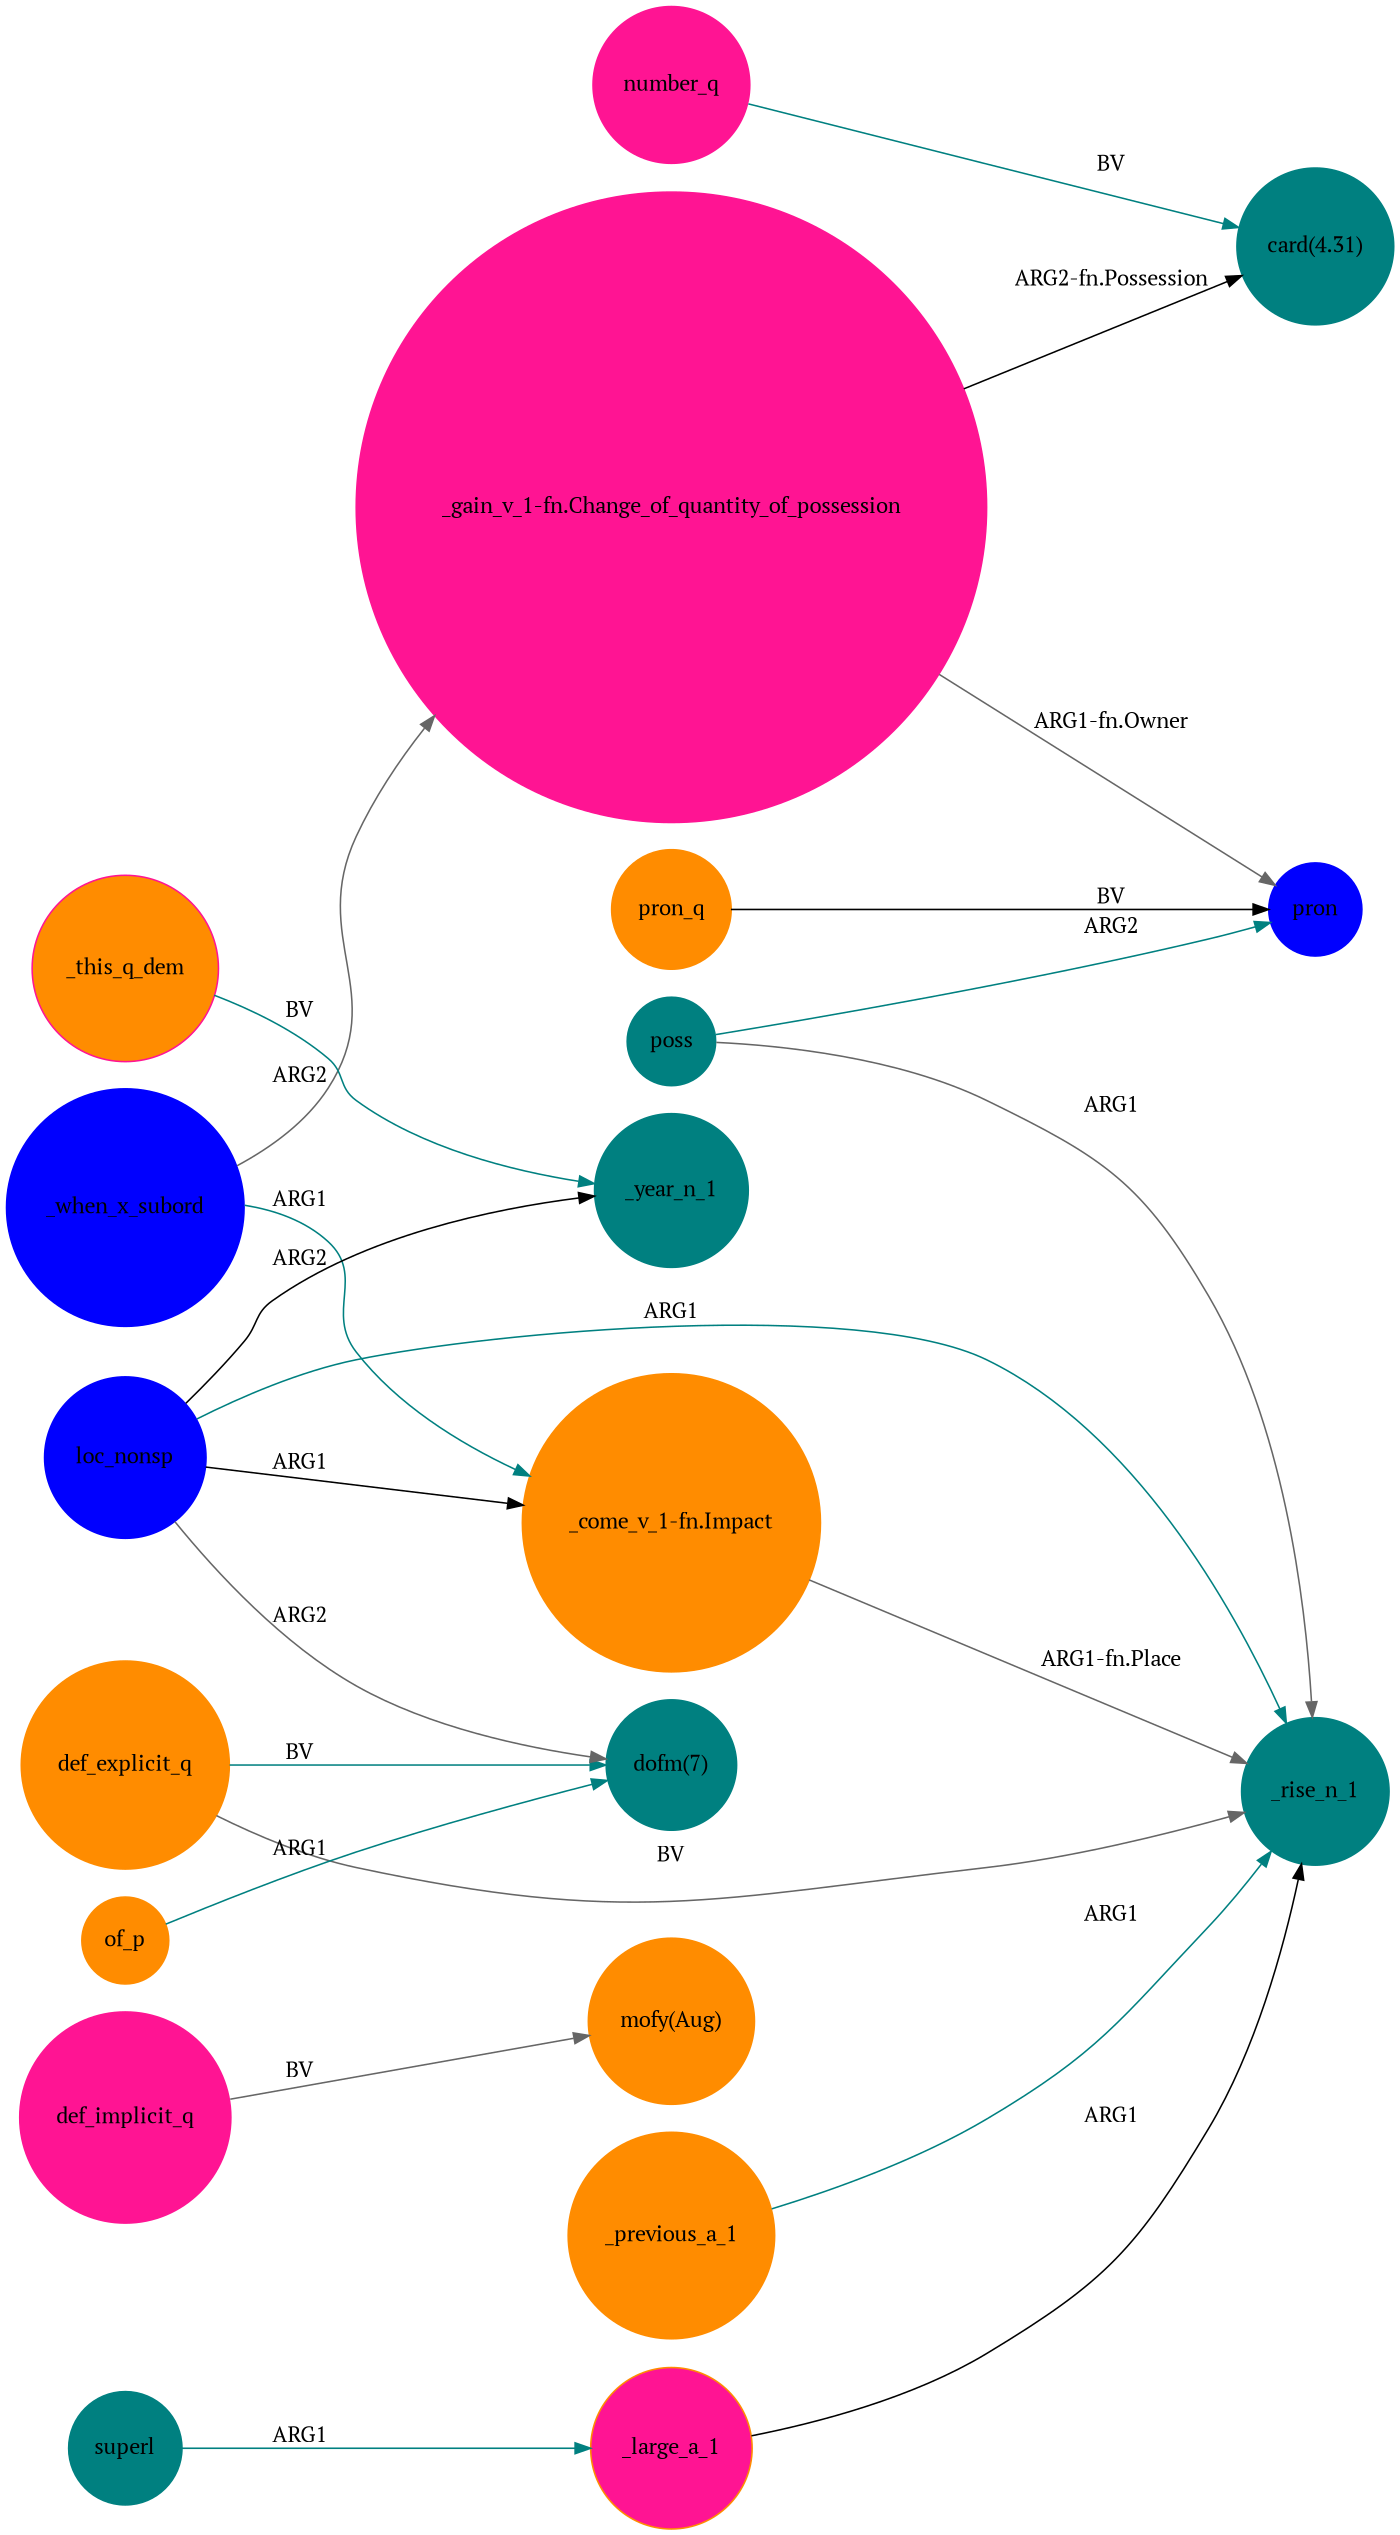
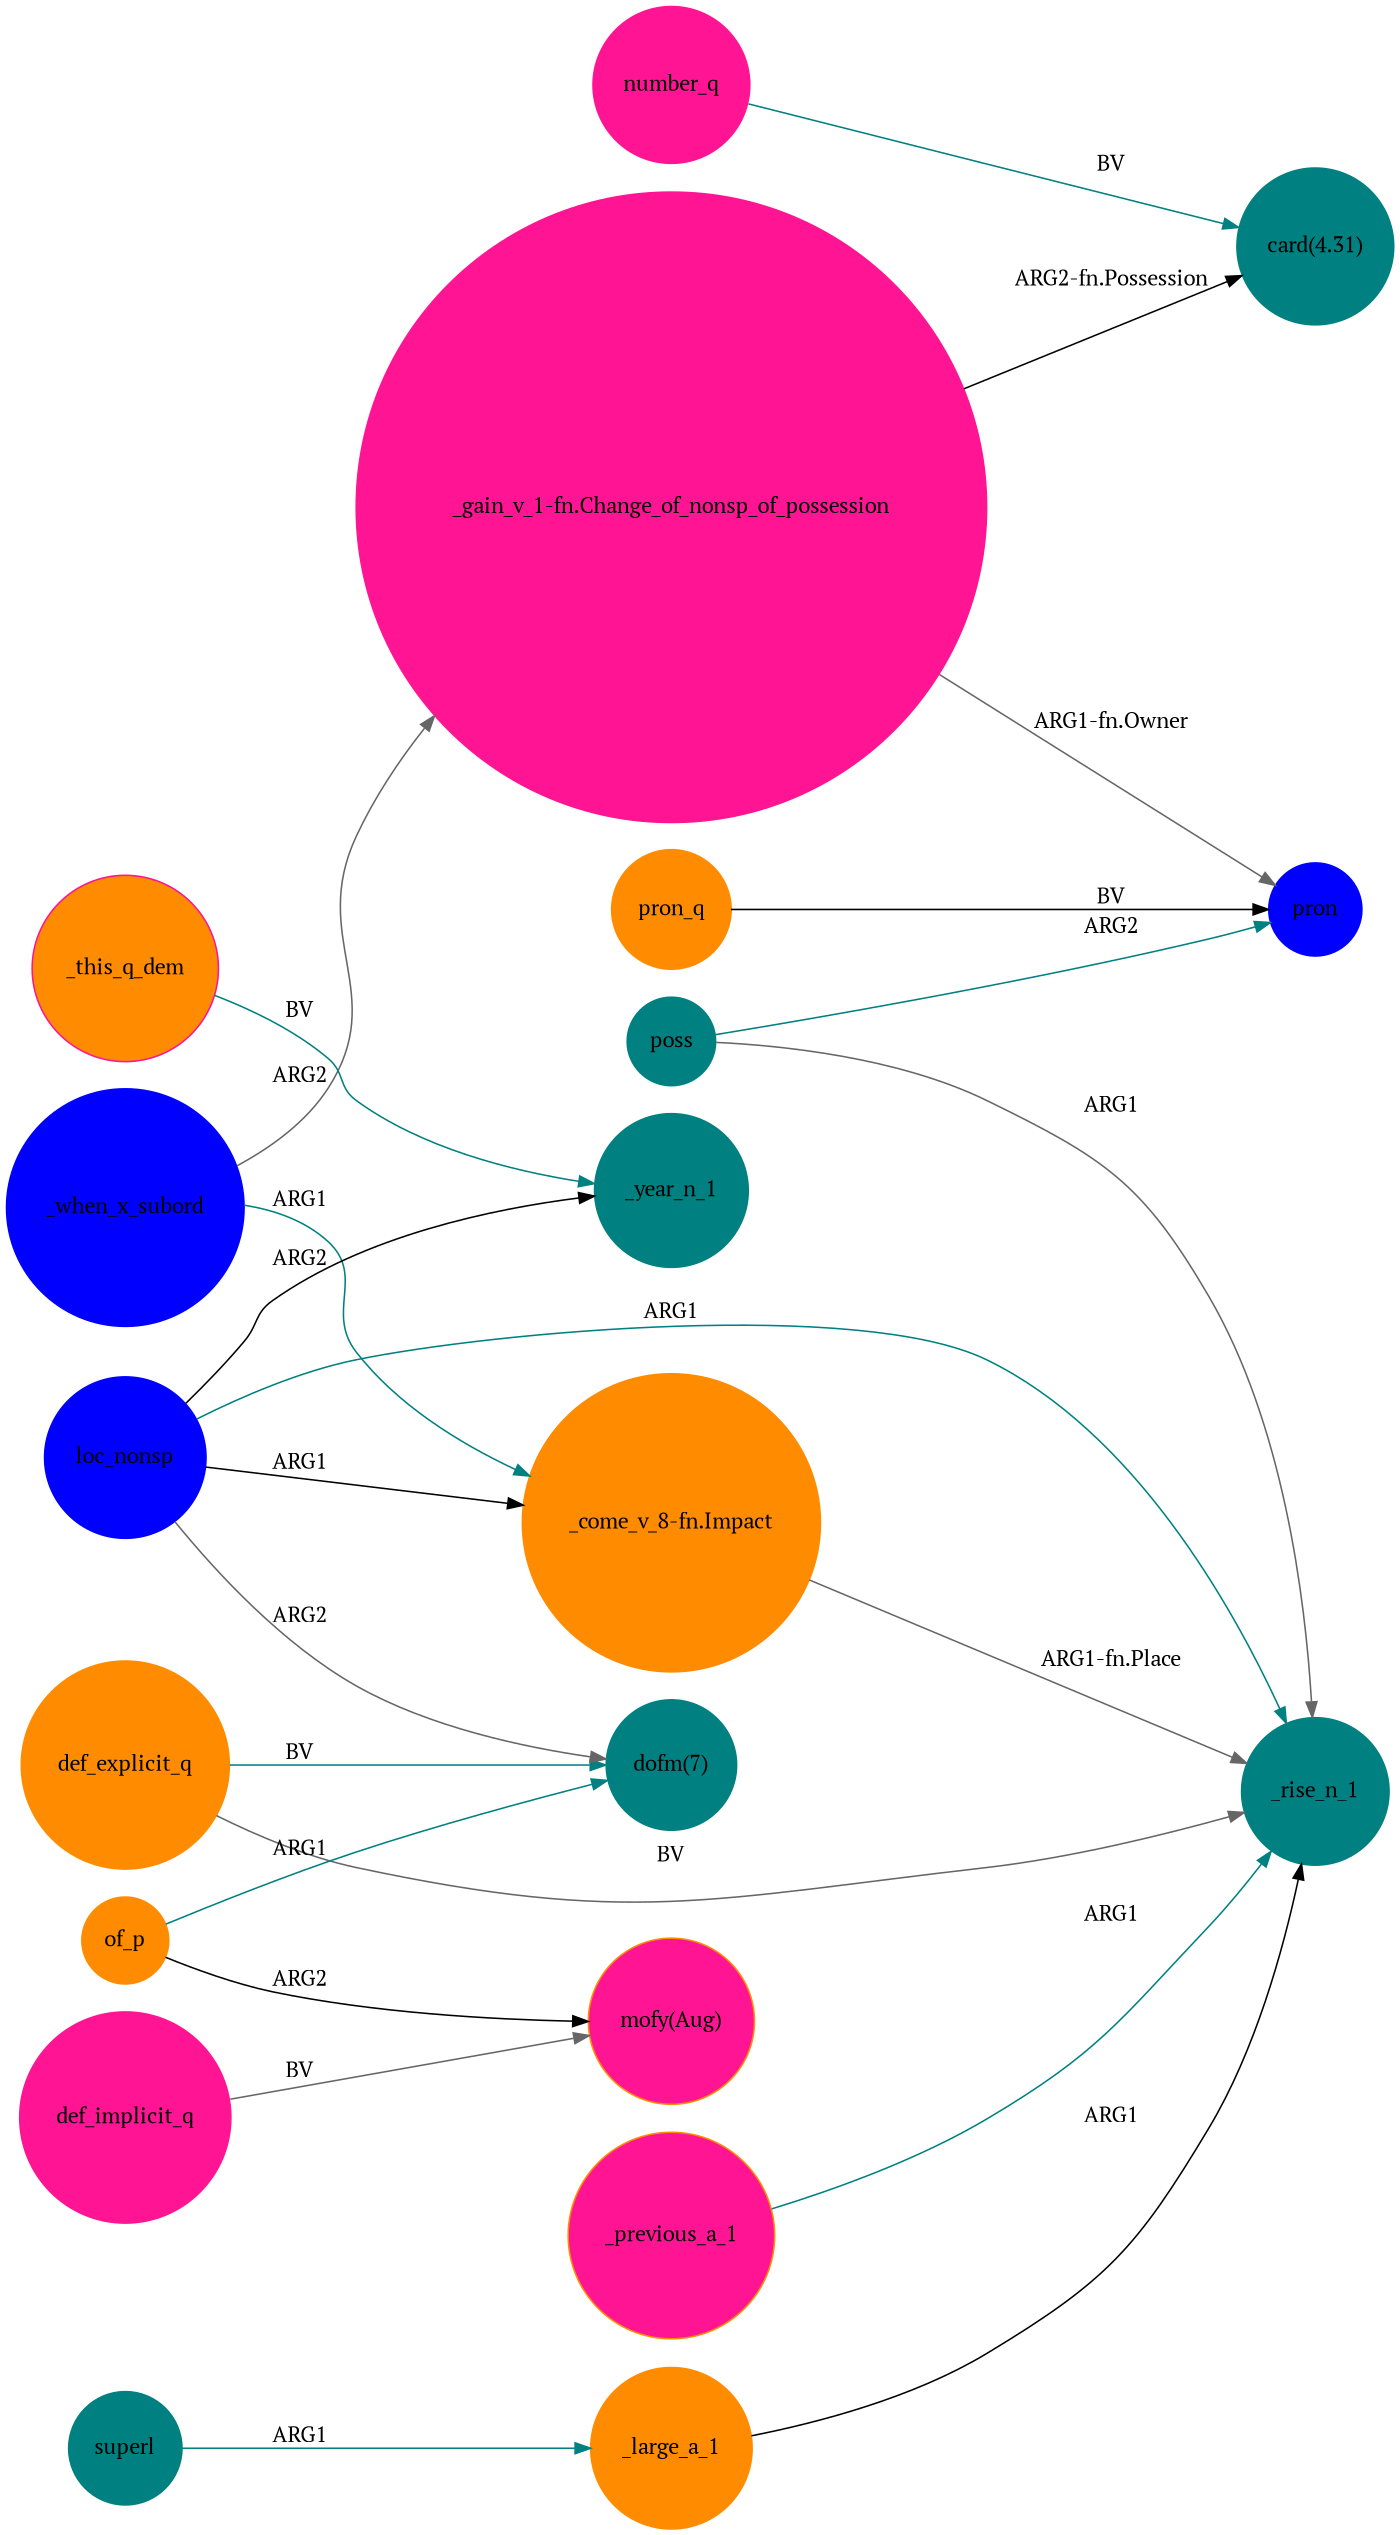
node "_gain_v_1-fn.Change_of_quantity_of_possession": label "_gain_v_1-fn.Change_of_quantity_of_possession" -> "_gain_v_1-fn.Change_of_nonsp_of_possession"
node "_come_v_1-fn.Impact": label "_come_v_1-fn.Impact" -> "_come_v_8-fn.Impact"
edge "of_p" -> "mofy(Aug)": added, label "ARG2"
node "mofy(Aug)": fillcolor darkorange -> deeppink
node "_previous_a_1": fillcolor darkorange -> deeppink
node "_large_a_1": fillcolor deeppink -> darkorange
